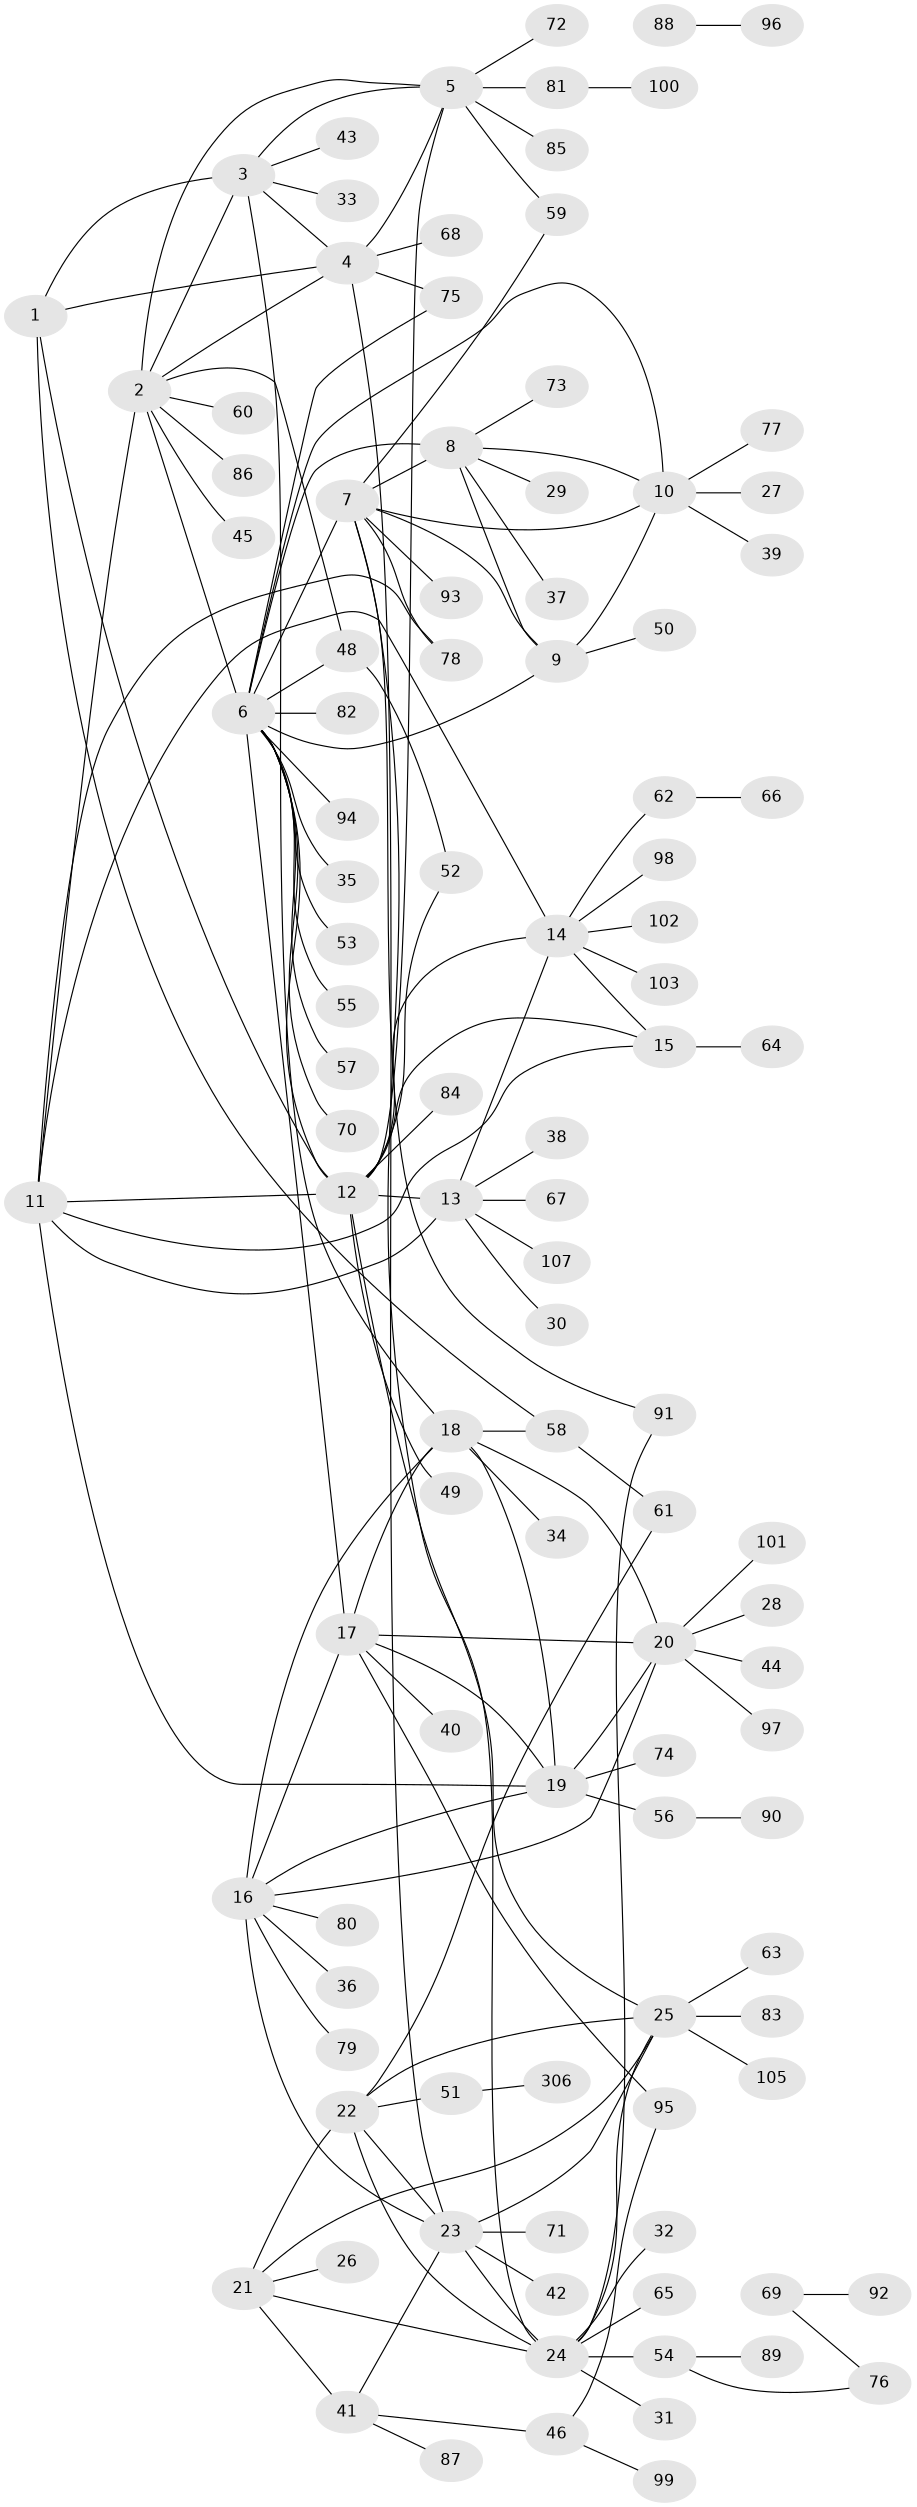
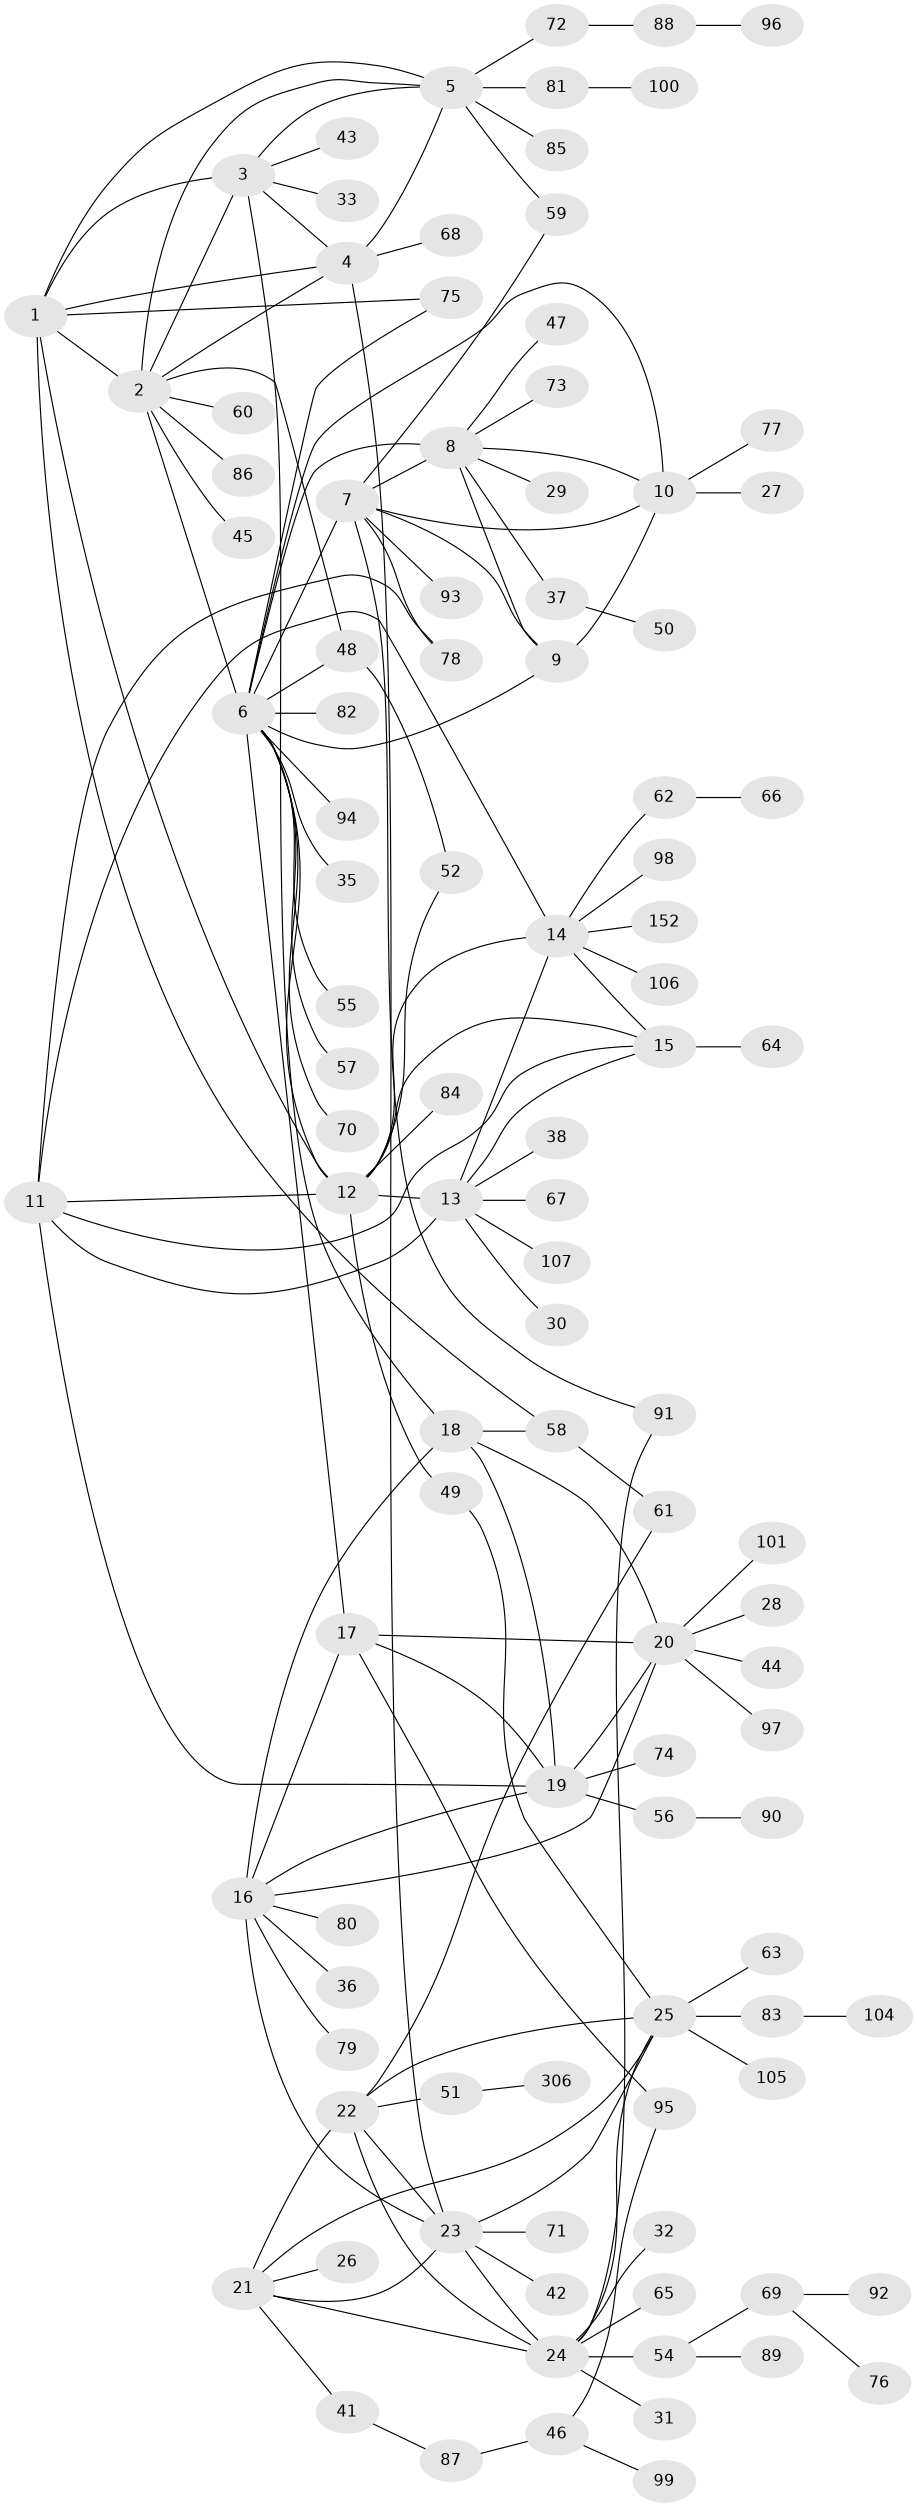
edge "72" -- "88": added
edge "4" -- "75": now "1" -- "75"
node "47": added
node "39": removed
edge "5" -- "12": now "5" -- "1"
edge "50" -- "9": now "50" -- "37"
edge "2" -- "11": now "2" -- "1"
node "102": label "102" -> "152"
node "53": removed
node "103": label "103" -> "106"
edge "15" -- "13": added
edge "7" -- "24": removed
edge "12" -- "25": now "49" -- "25"
edge "18" -- "17": removed
node "34": removed
node "40": removed
node "104": added
edge "23" -- "41": now "23" -- "21"
edge "54" -- "76": now "54" -- "69"
edge "41" -- "46": now "87" -- "46"
